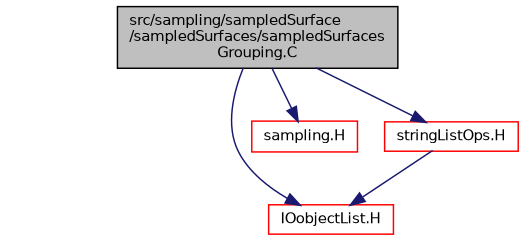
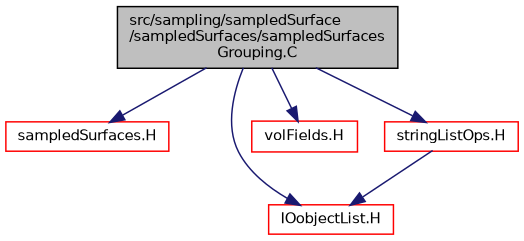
node "sampledSurfaces.H": added
node "sampling.H": label "sampling.H" -> "volFields.H"
